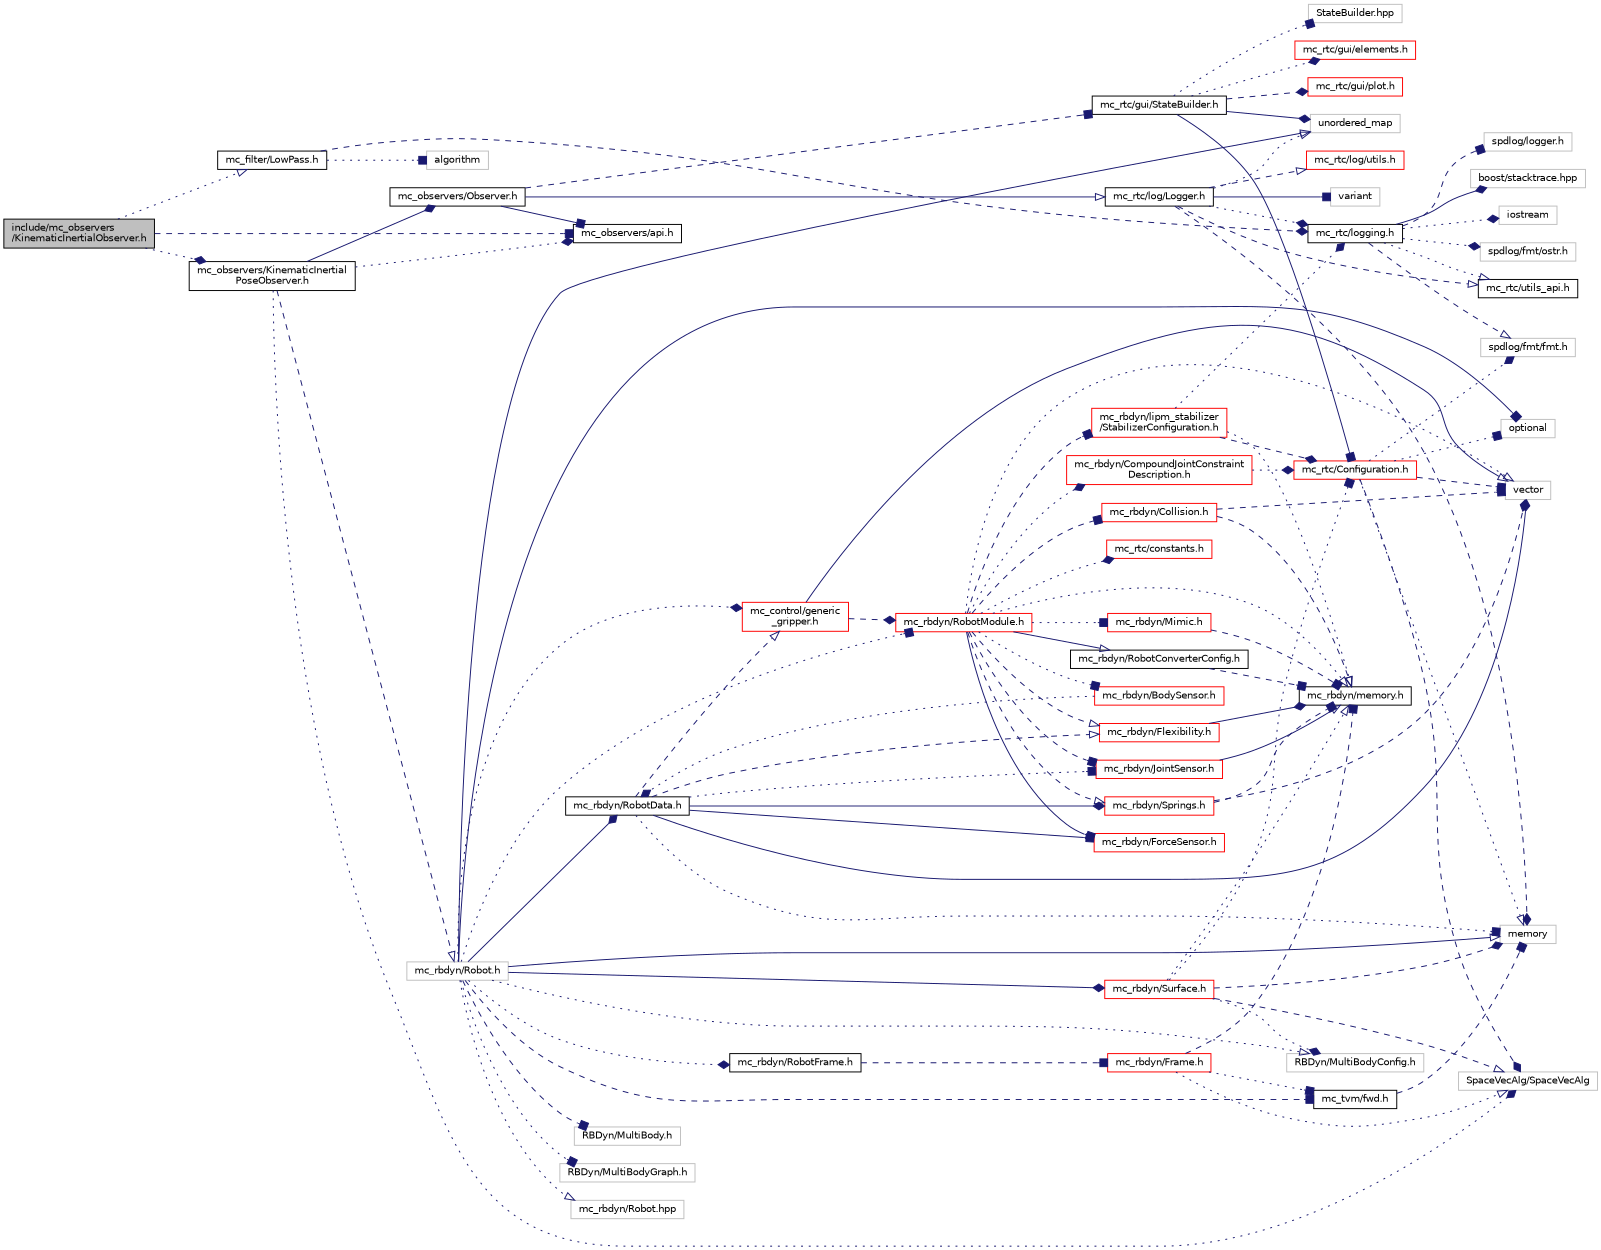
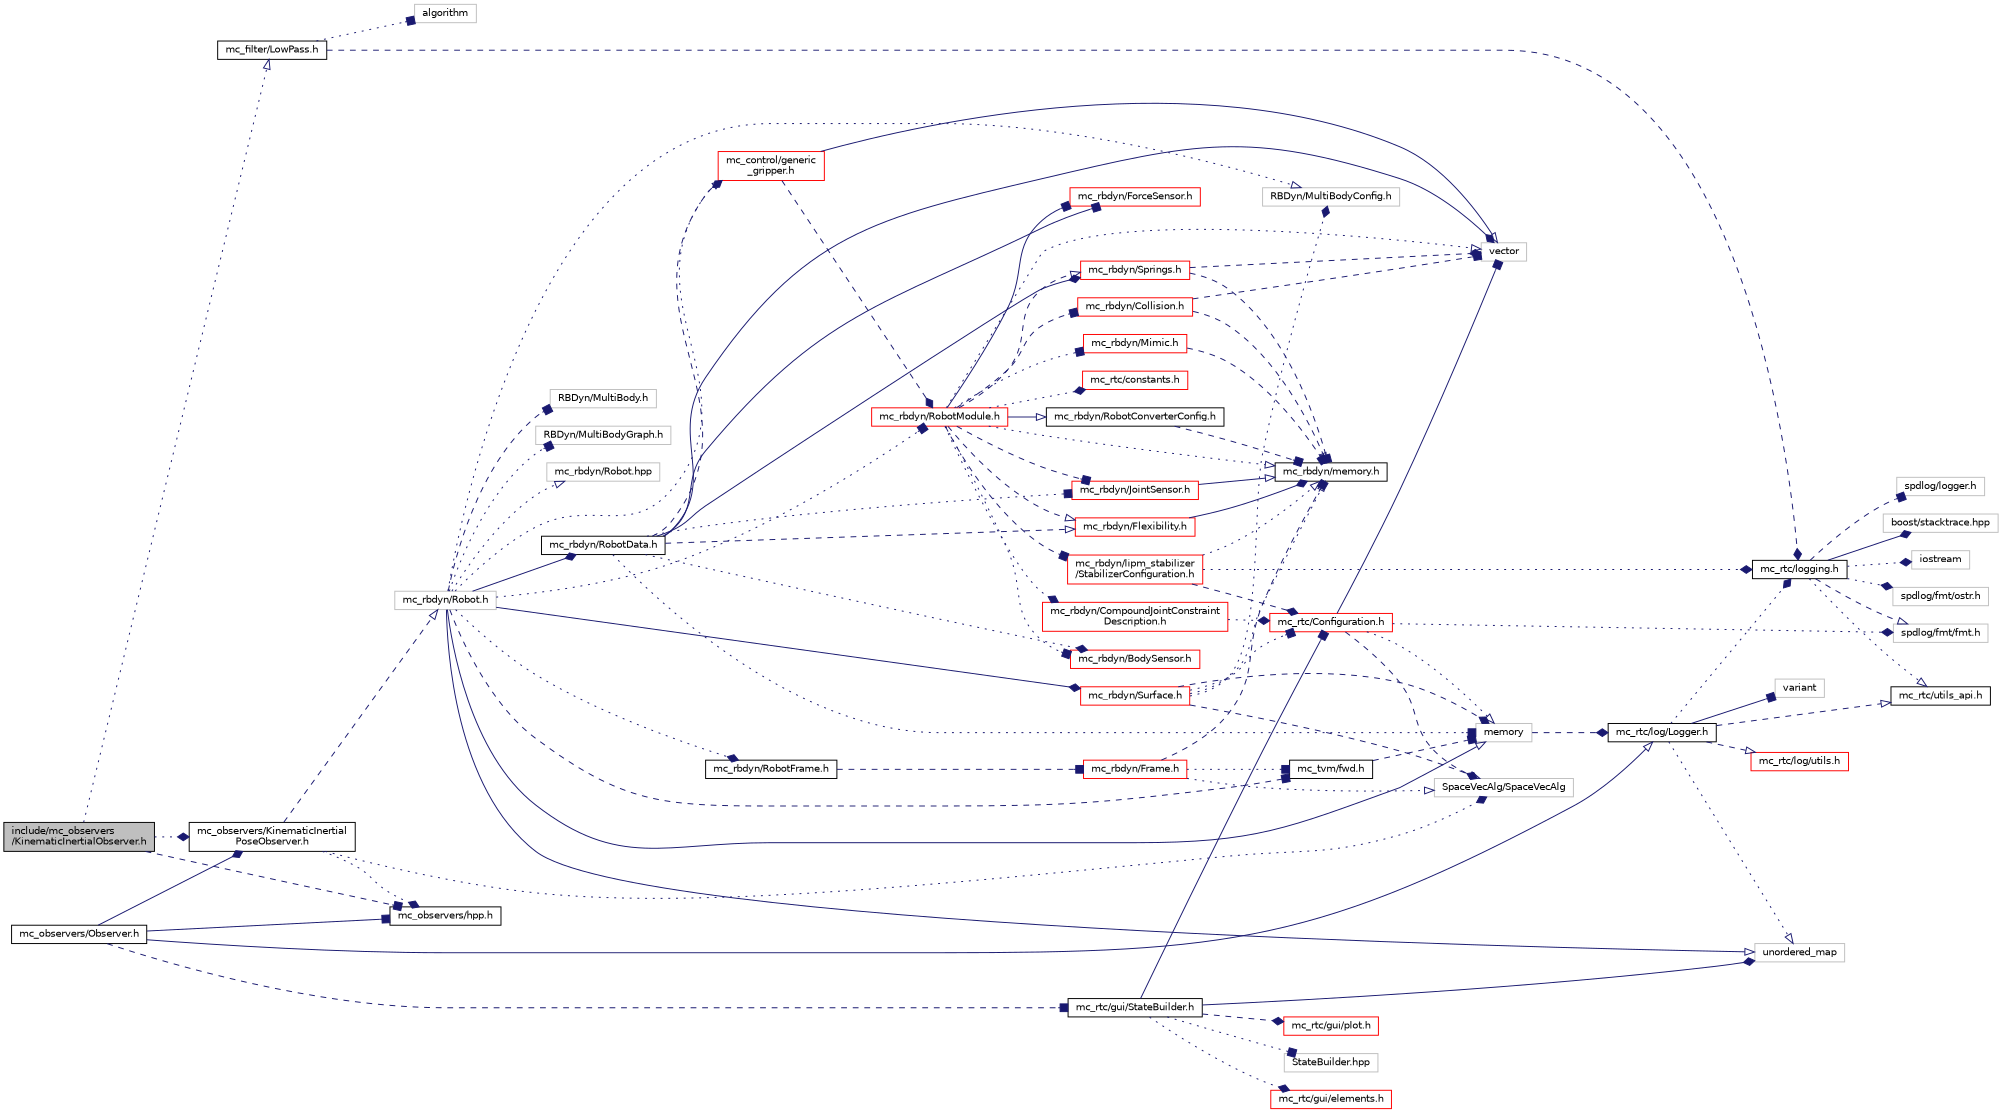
node "mc_observers/api.h": label "mc_observers/api.h" -> "mc_observers/hpp.h"
edge "mc_observers/KinematicInertial PoseObserver.h" -> "mc_observers/Observer.h": reversed
node "optional": removed
edge "mc_rtc/Configuration.h" -> "vector": style dashed -> solid
edge "mc_rtc/log/Logger.h" -> "memory": reversed
edge "mc_rbdyn/BodySensor.h" -> "mc_rbdyn/RobotData.h": reversed
